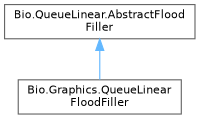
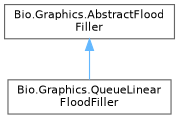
node "Bio.QueueLinear.AbstractFlood Filler": label "Bio.QueueLinear.AbstractFlood Filler" -> "Bio.Graphics.AbstractFlood Filler"
